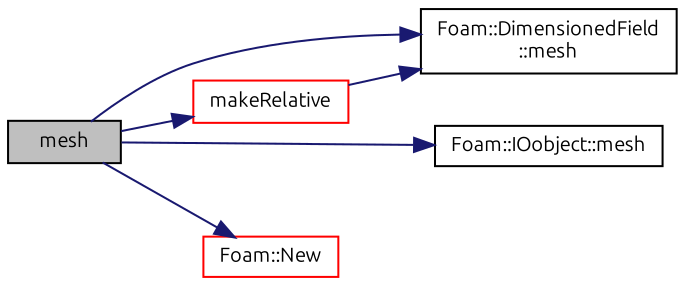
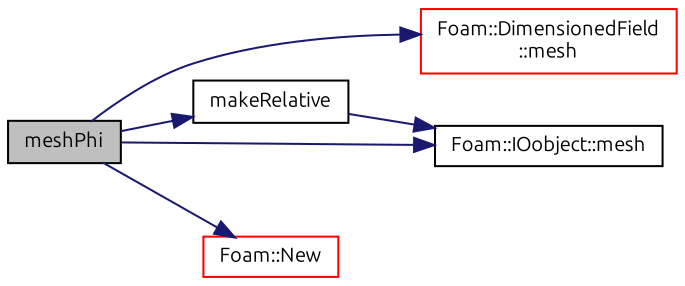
node "Foam::DimensionedField ::mesh": color black -> red
edge "makeRelative" -> "Foam::DimensionedField ::mesh": now "makeRelative" -> "Foam::IOobject::mesh"
node "makeRelative": color red -> black
node "mesh": label "mesh" -> "meshPhi"
